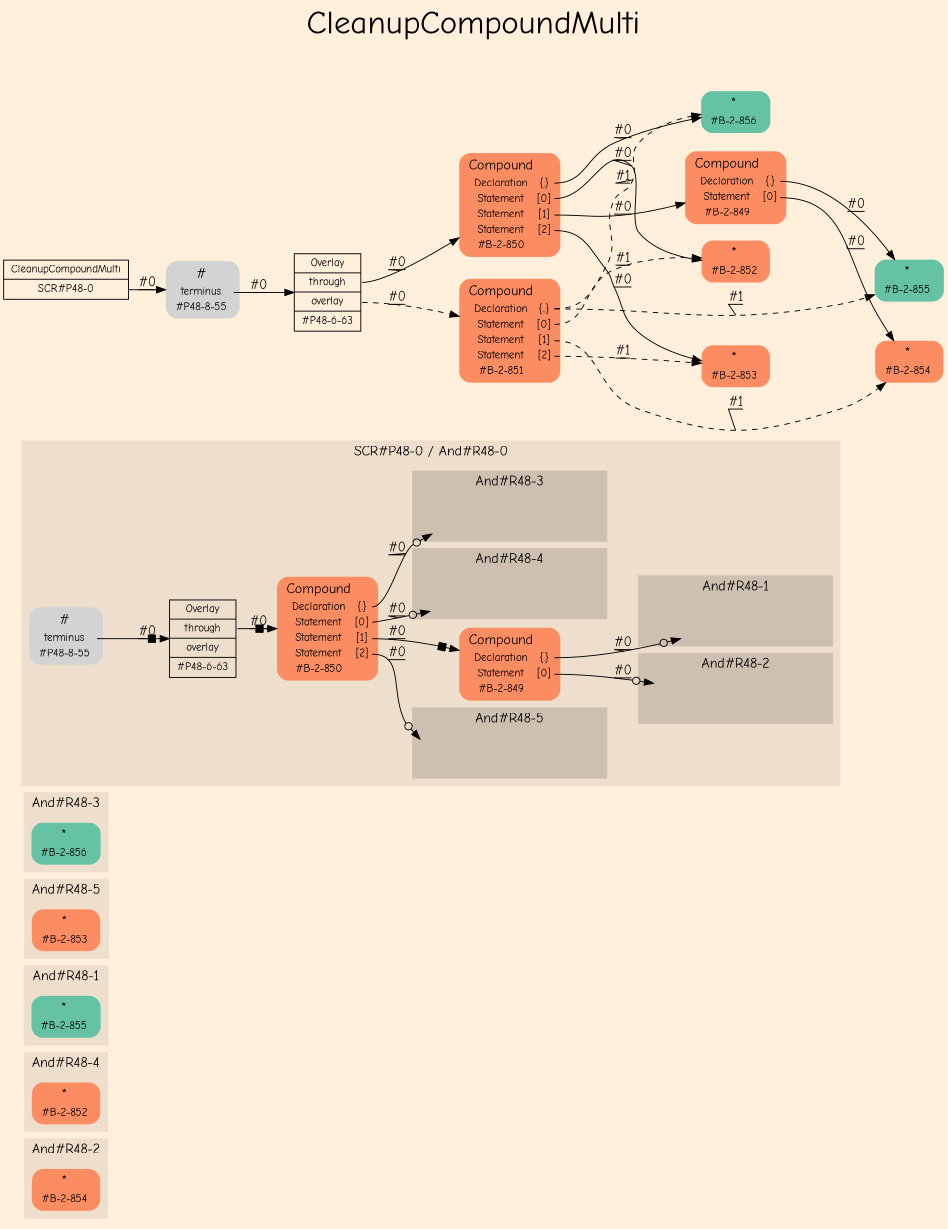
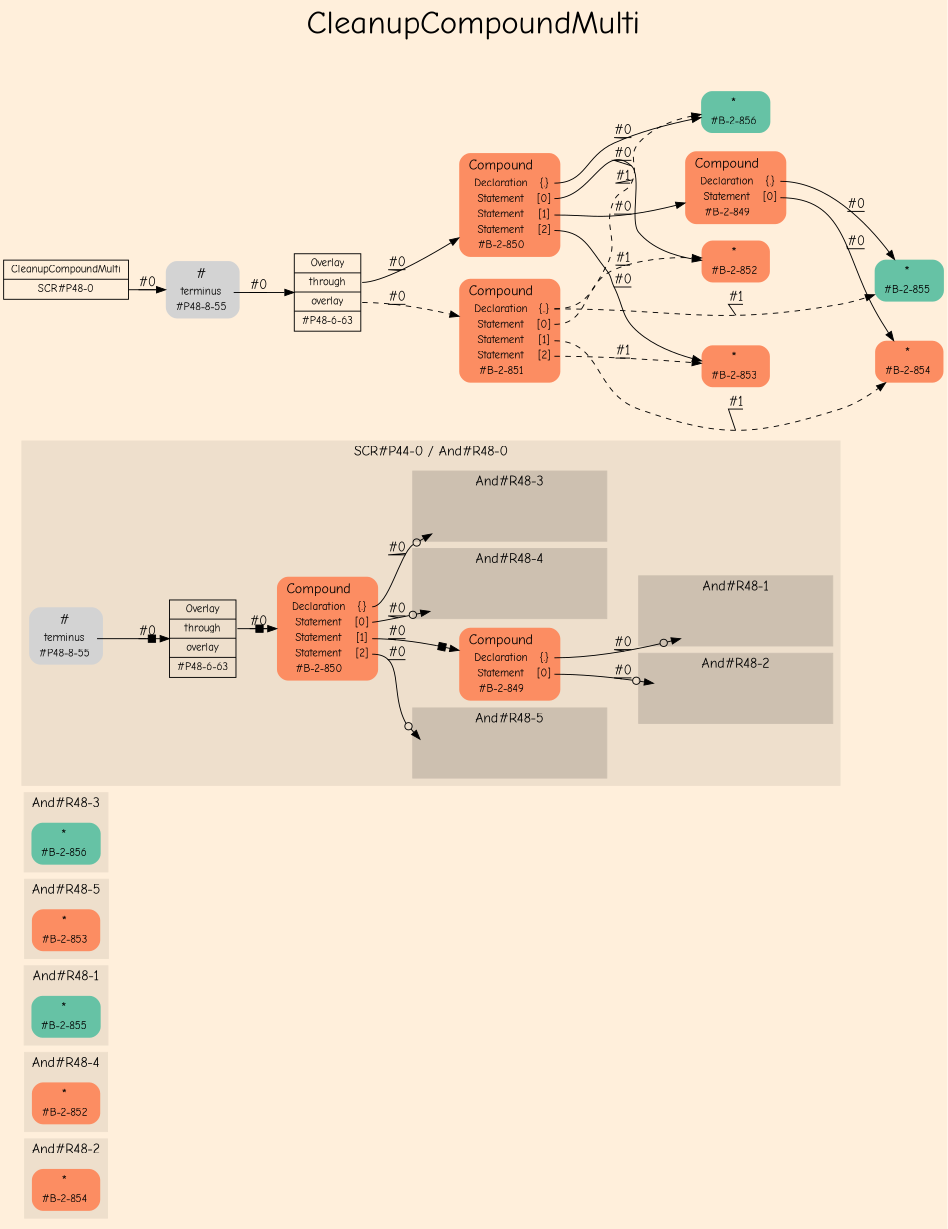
cluster "SCR#P48-0 / And#R48-0": label "SCR#P48-0 / And#R48-0" -> "SCR#P44-0 / And#R48-0"
